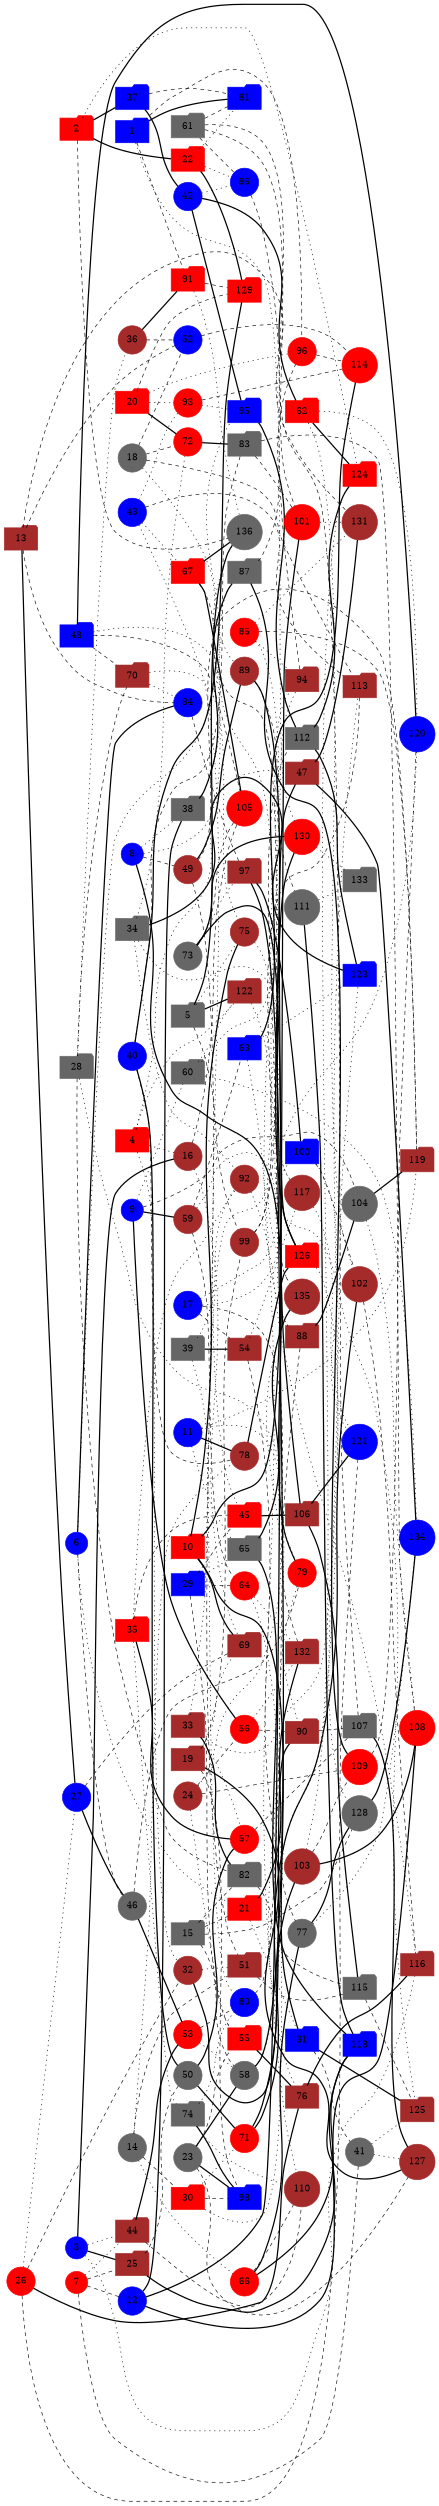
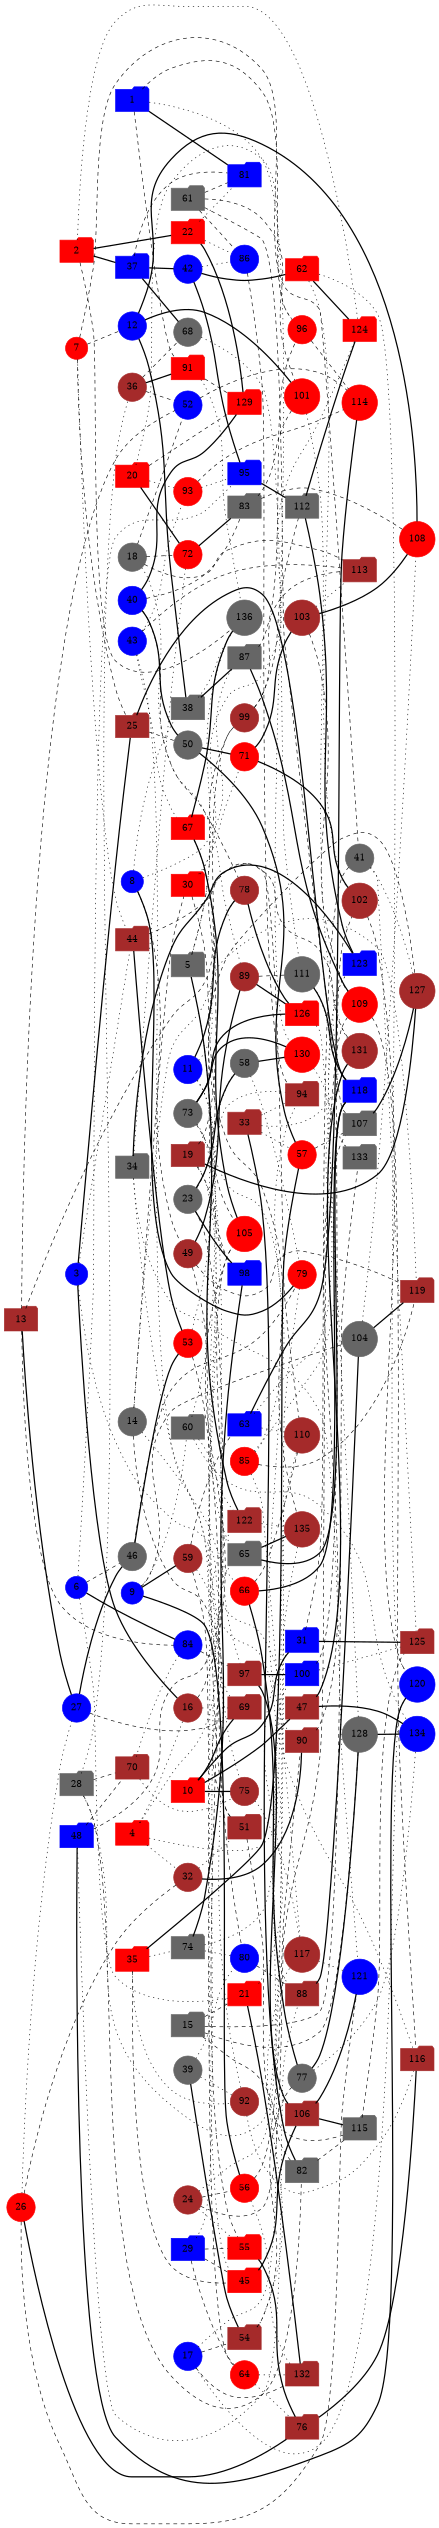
node "68": added
edge "136" -- "5": style bold -> dotted
node "39": shape folder -> circle
edge "15" -- "58": now "15" -- "133"
